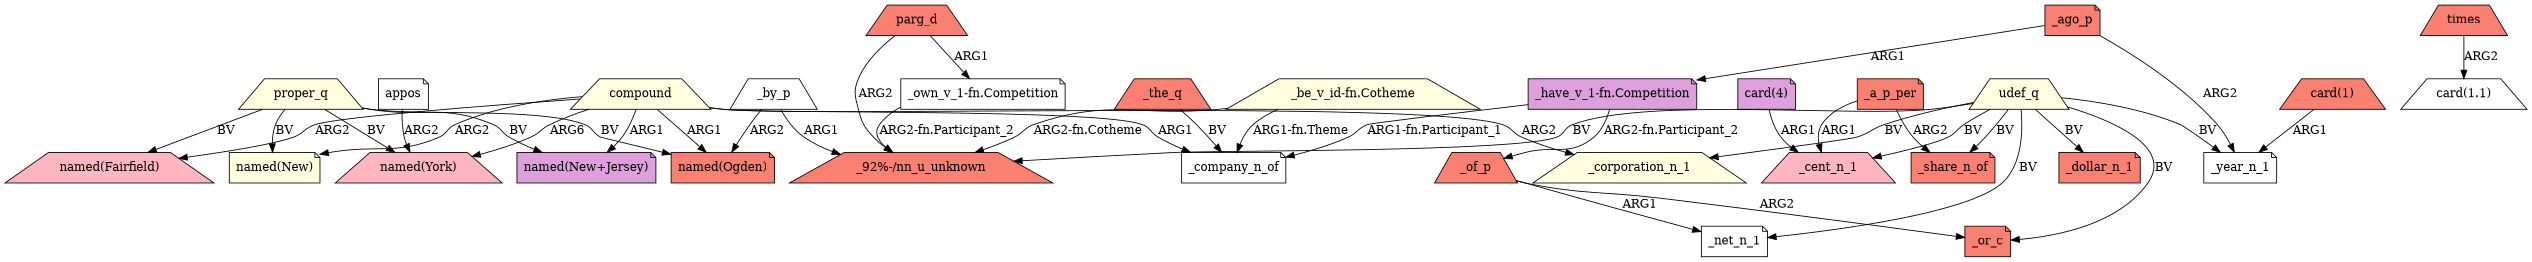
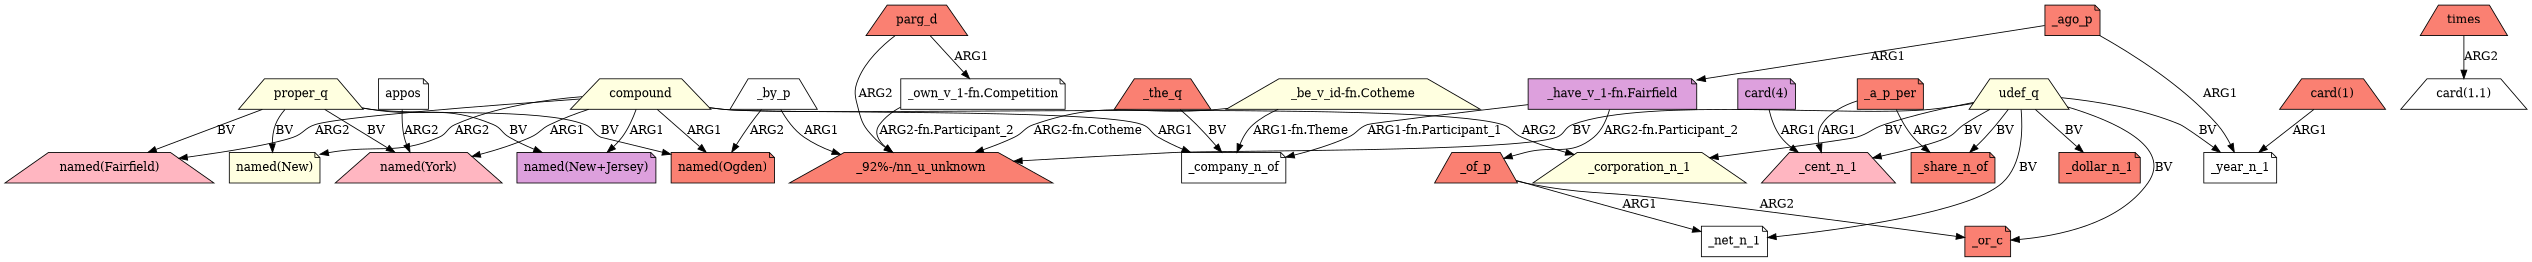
node "_have_v_1-fn.Competition": label "_have_v_1-fn.Competition" -> "_have_v_1-fn.Fairfield"
edge "_ago_p" -> "_year_n_1": label "ARG2" -> "ARG1"
edge "compound" -> "named(York)": label "ARG6" -> "ARG1"
